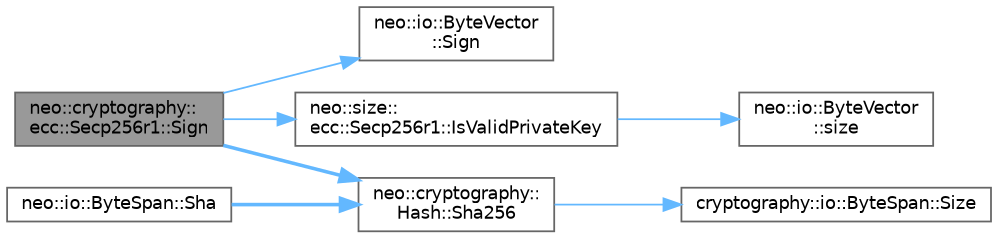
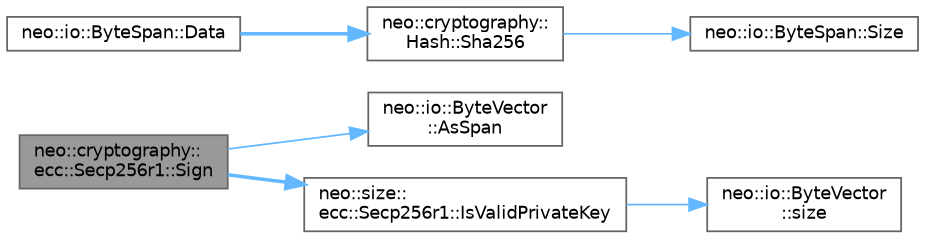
node "neo::io::ByteVector ::Sign": label "neo::io::ByteVector ::Sign" -> "neo::io::ByteVector ::AsSpan"
edge "neo::cryptography:: ecc::Secp256r1::Sign" -> "neo::size:: ecc::Secp256r1::IsValidPrivateKey": style solid -> bold
edge "neo::cryptography:: ecc::Secp256r1::Sign" -> "neo::cryptography:: Hash::Sha256": removed
node "neo::io::ByteSpan::Sha": label "neo::io::ByteSpan::Sha" -> "neo::io::ByteSpan::Data"
node "cryptography::io::ByteSpan::Size": label "cryptography::io::ByteSpan::Size" -> "neo::io::ByteSpan::Size"
